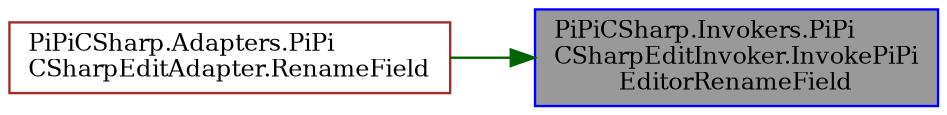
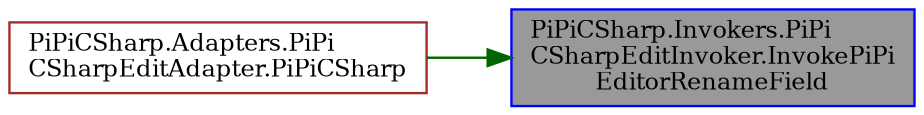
node "PiPiCSharp.Adapters.PiPi CSharpEditAdapter.RenameField": label "PiPiCSharp.Adapters.PiPi CSharpEditAdapter.RenameField" -> "PiPiCSharp.Adapters.PiPi CSharpEditAdapter.PiPiCSharp"
